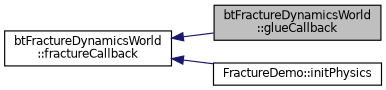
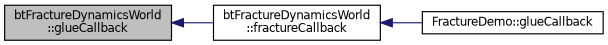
edge "btFractureDynamicsWorld ::glueCallback" -> "btFractureDynamicsWorld ::fractureCallback": reversed
node "FractureDemo::initPhysics": label "FractureDemo::initPhysics" -> "FractureDemo::glueCallback"
